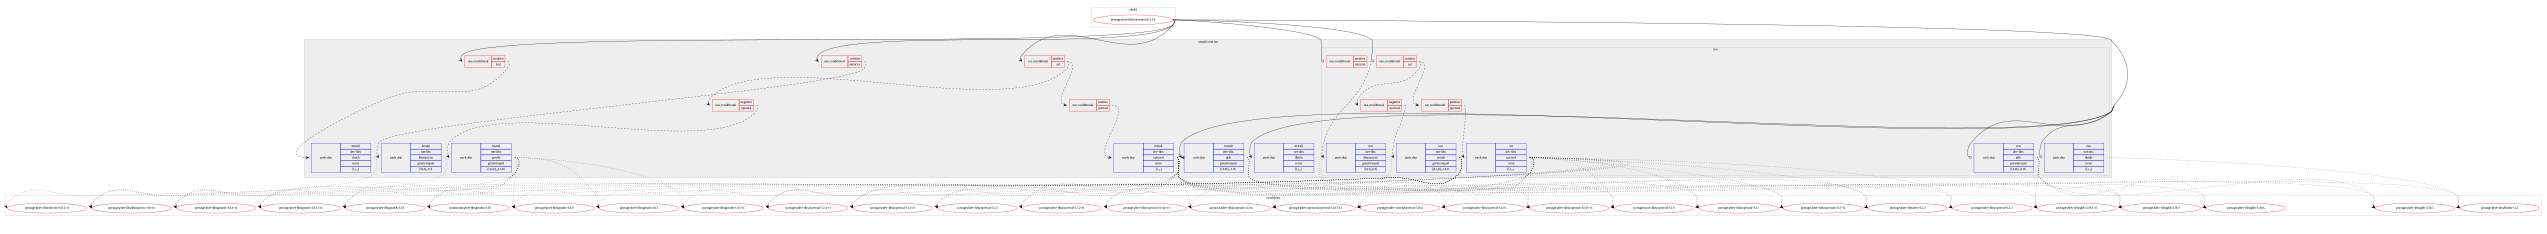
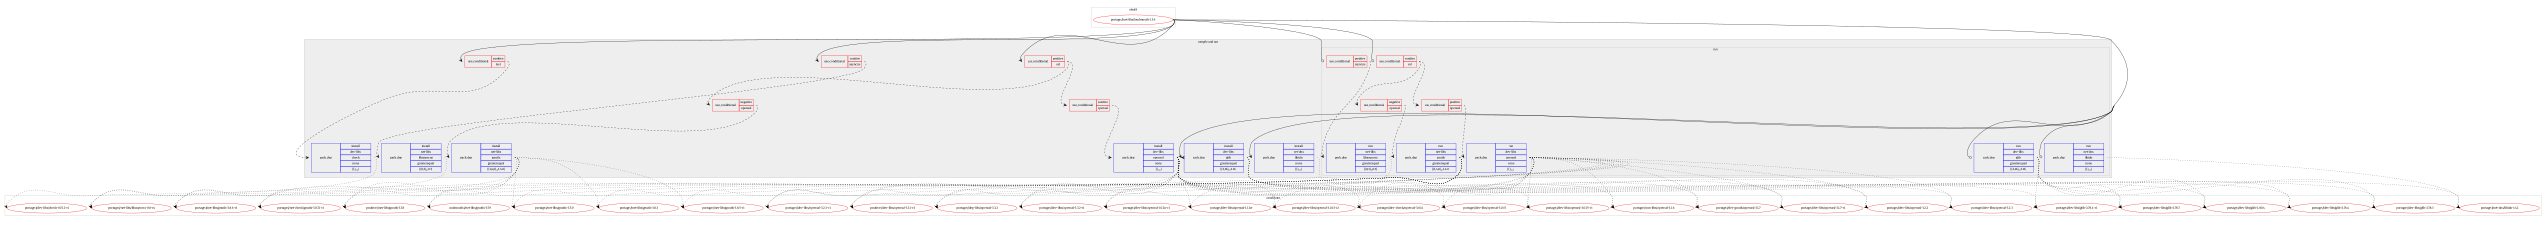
node "portage://net-libs/gnutls-3.8.7.1-r1": label "portage://net-libs/gnutls-3.8.7.1-r1" -> "portage://net-check/gnutls-3.8.7.1-r1"
node "portage://net-libs/gnutls-3.7.8": label "portage://net-libs/gnutls-3.7.8" -> "positive://net-libs/gnutls-3.7.8"
node "portage://net-libs/gnutls-3.8.0": label "portage://net-libs/gnutls-3.8.0" -> "portage://net-libs/gnutls-3.5.0"
node "portage://dev-libs/openssl-3.3.1-r3": label "portage://dev-libs/openssl-3.3.1-r3" -> "positive://dev-libs/openssl-3.3.1-r3"
node "portage://dev-libs/openssl-3.3.2": label "portage://dev-libs/openssl-3.3.2" -> "portage://dep-libs/openssl-3.3.2"
node "asyncns://dev-libs/openssl-1.1.1w": label "asyncns://dev-libs/openssl-1.1.1w" -> "portage://dev-libs/openssl-1.1.1w"
node "portage://dev-asyncns/openssl-3.0.13-r2": label "portage://dev-asyncns/openssl-3.0.13-r2" -> "portage://dev-libs/openssl-3.0.13-r2"
node "portage://dev-libs/openssl-3.1.7": label "portage://dev-libs/openssl-3.1.7" -> "portage://dev-gnutls/openssl-3.1.7"
node "portage://dev-libs/test-3.2.2": label "portage://dev-libs/test-3.2.2" -> "portage://dev-libs/openssl-3.2.2"
node "portage://dev-libs/glib-2.76.4": added
